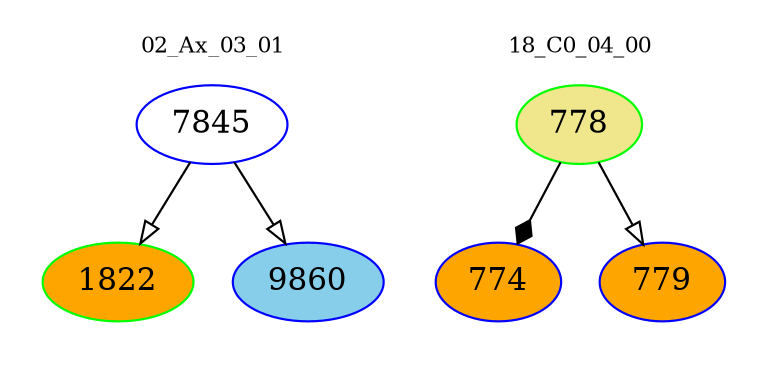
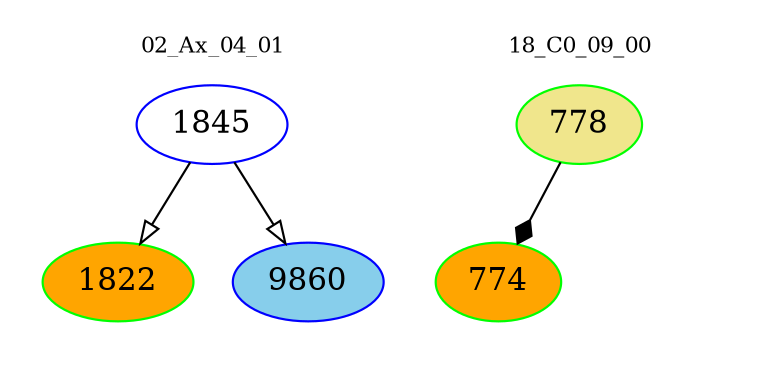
cluster "02_Ax_03_01": label "02_Ax_03_01" -> "02_Ax_04_01"
cluster "18_C0_04_00": label "18_C0_04_00" -> "18_C0_09_00"
node "7845": label "7845" -> "1845"
node "774": color blue -> green
node "779": removed
